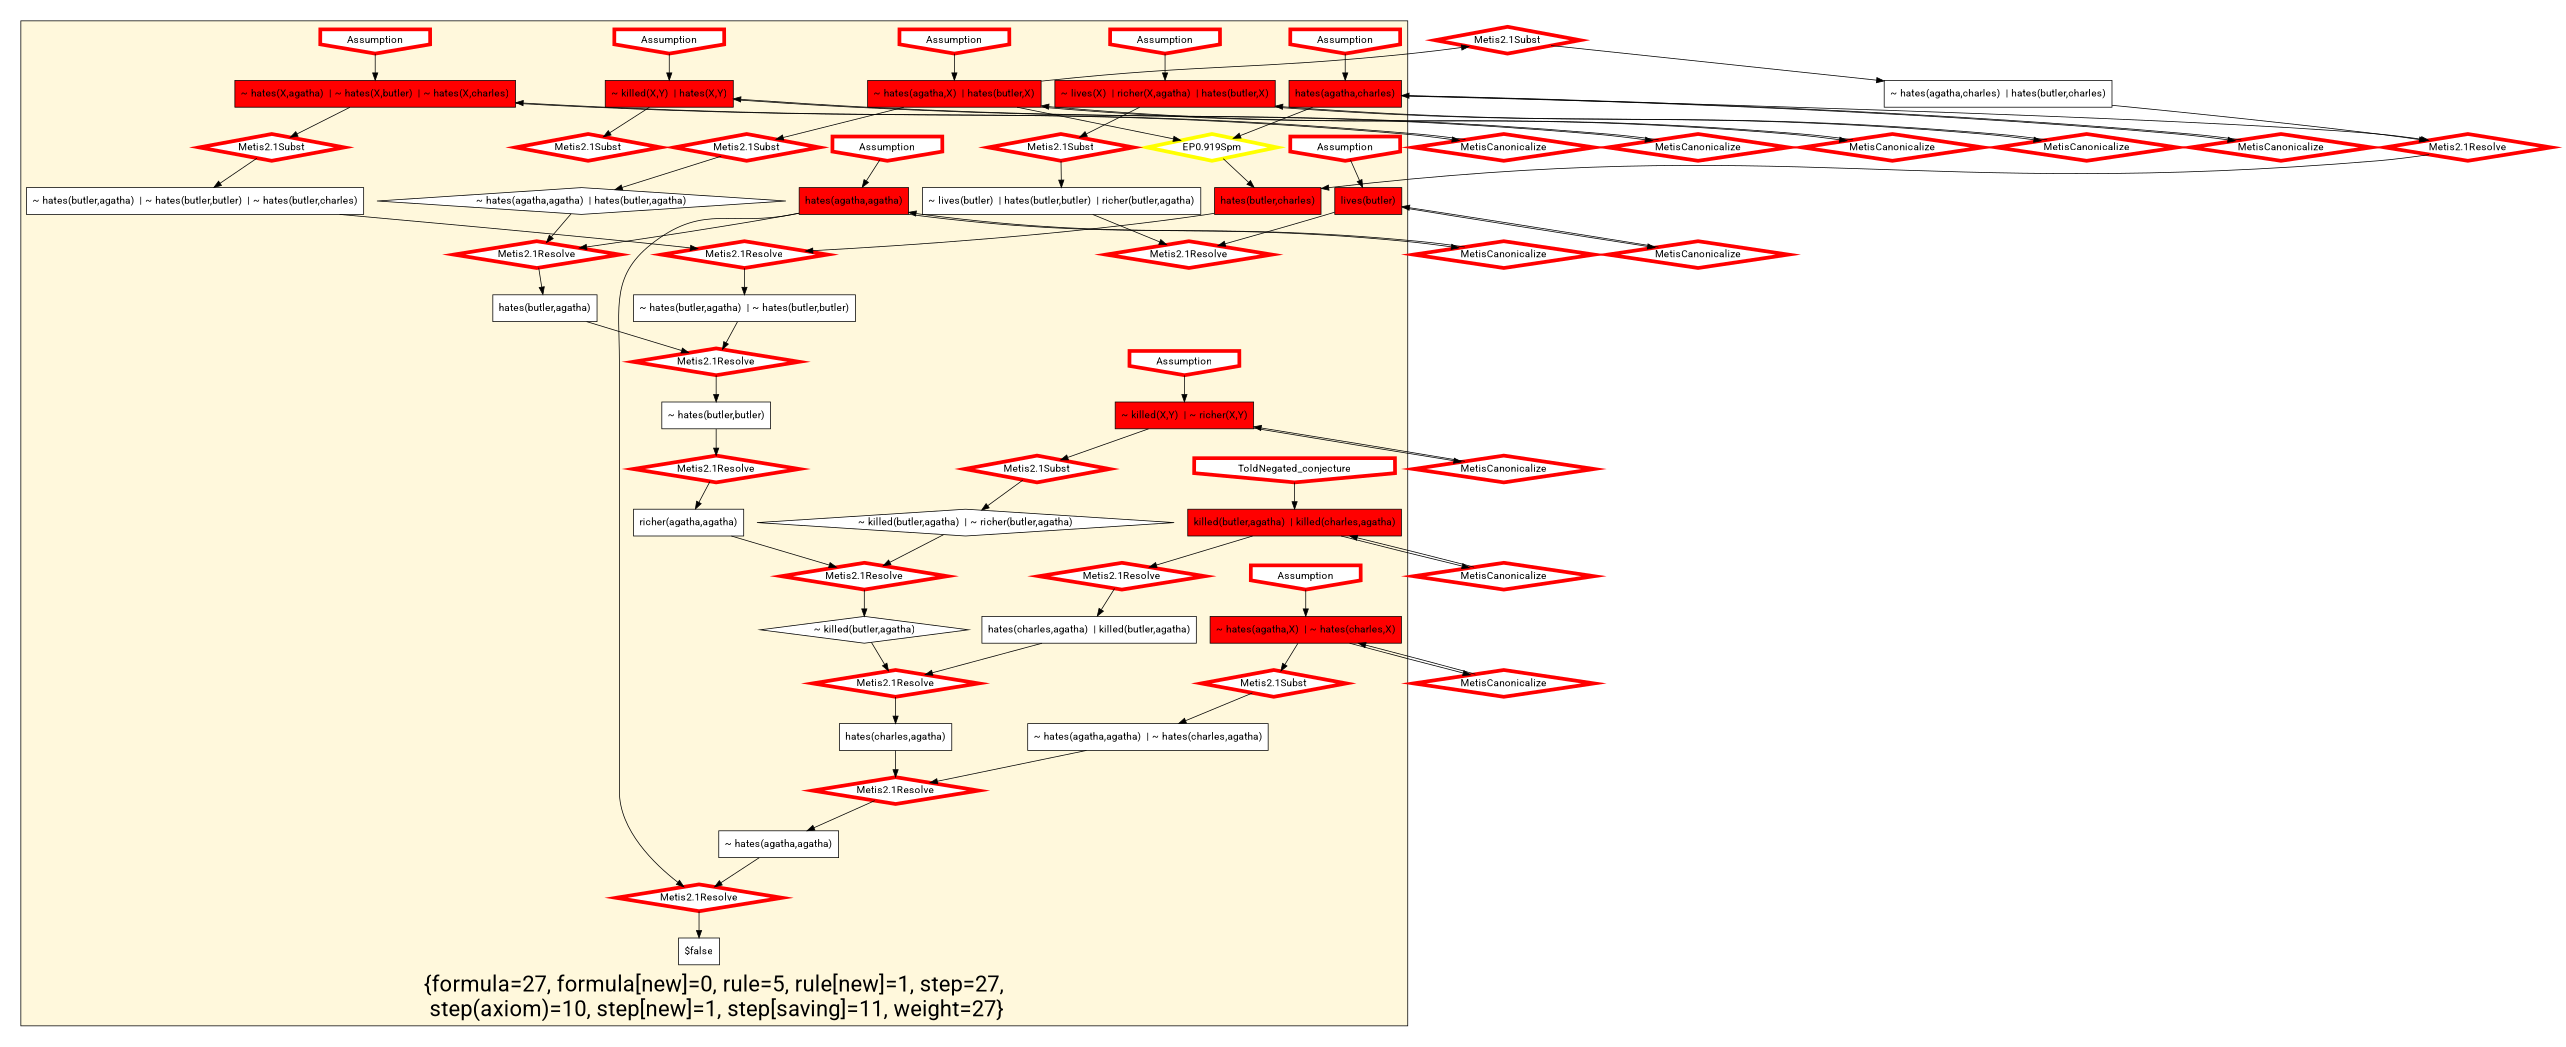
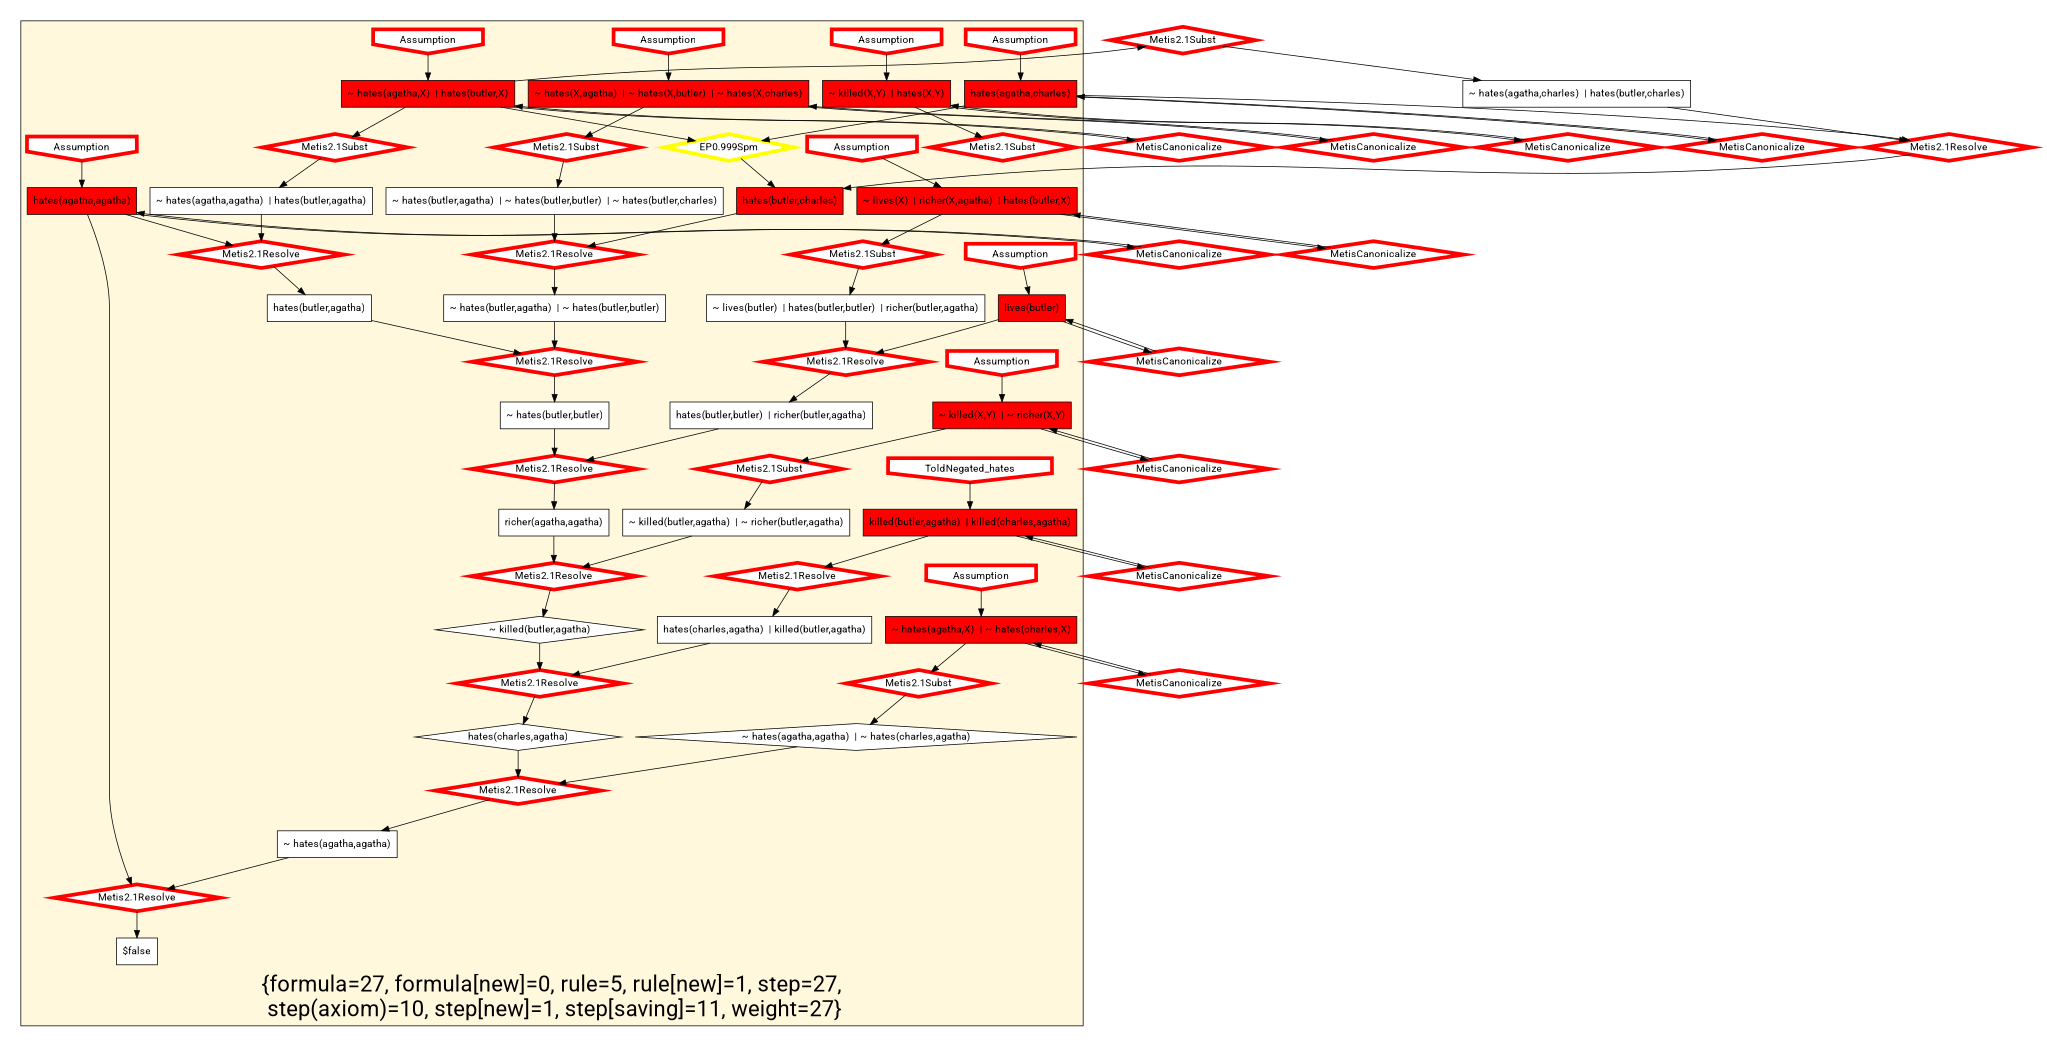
node "EP0.919Spm": label "EP0.919Spm" -> "EP0.999Spm"
node "~ hates(agatha,agatha)  | hates(butler,agatha)": shape diamond -> box
node "hates(butler,butler)  | richer(butler,agatha)": added
node "ToldNegated_conjecture": label "ToldNegated_conjecture" -> "ToldNegated_hates"
node "~ killed(butler,agatha)  | ~ richer(butler,agatha)": shape diamond -> box
node "hates(charles,agatha)": shape box -> diamond
node "~ hates(agatha,agatha)  | ~ hates(charles,agatha)": shape box -> diamond
